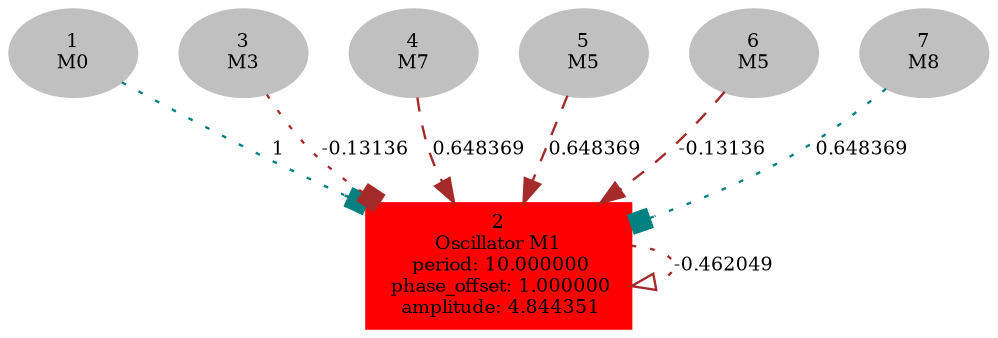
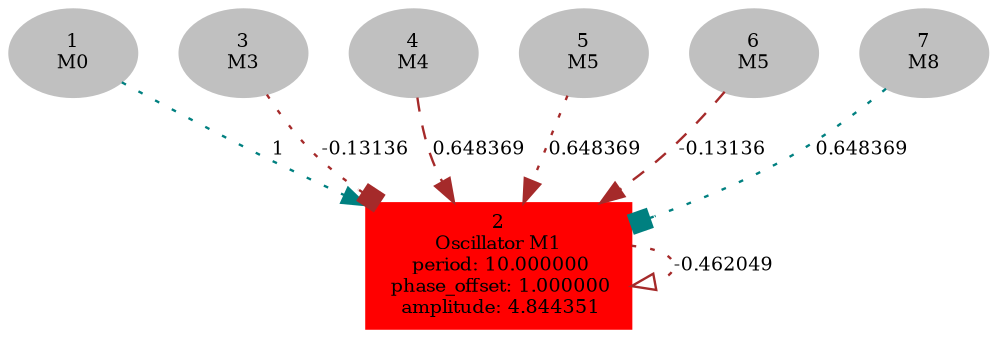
node "4": text "M7" -> "M4"
edge "5" -> "2": style dashed -> dotted
edge "1" -> "2": arrowhead box -> normal
